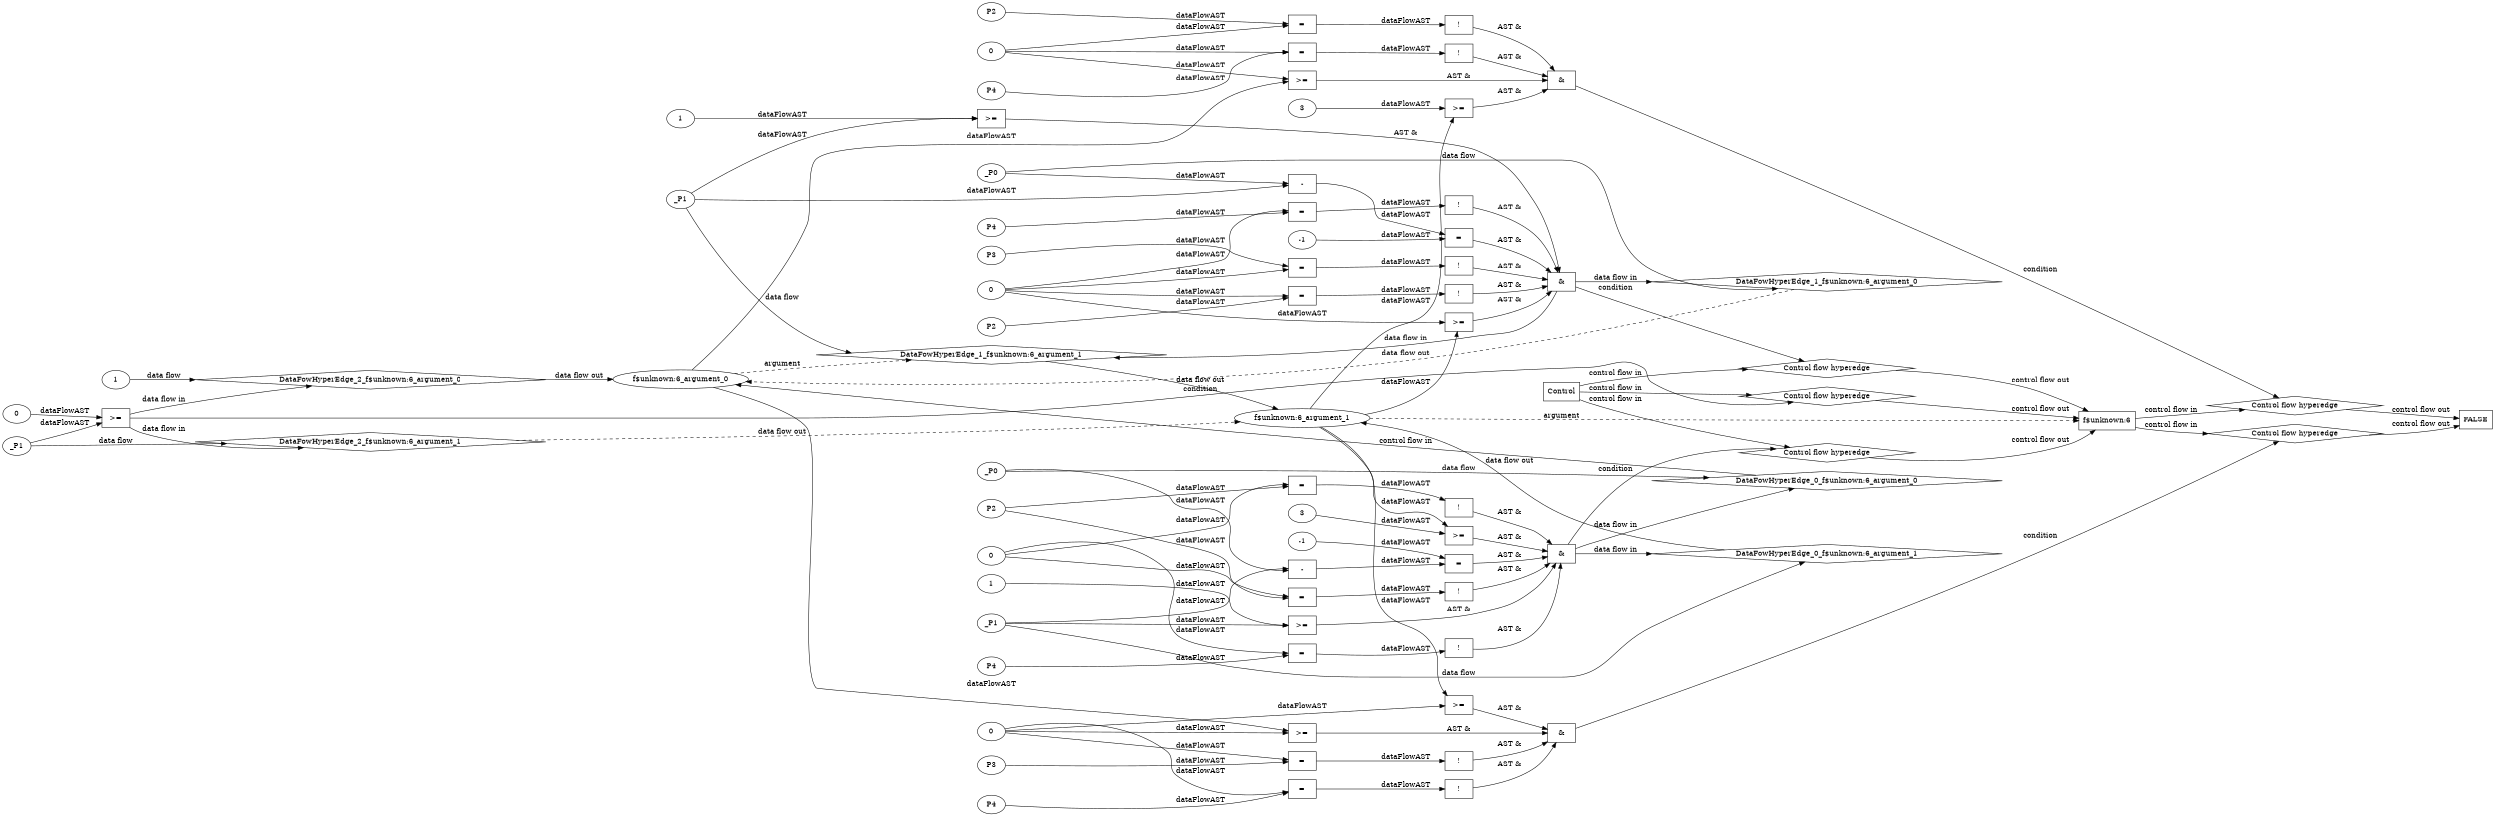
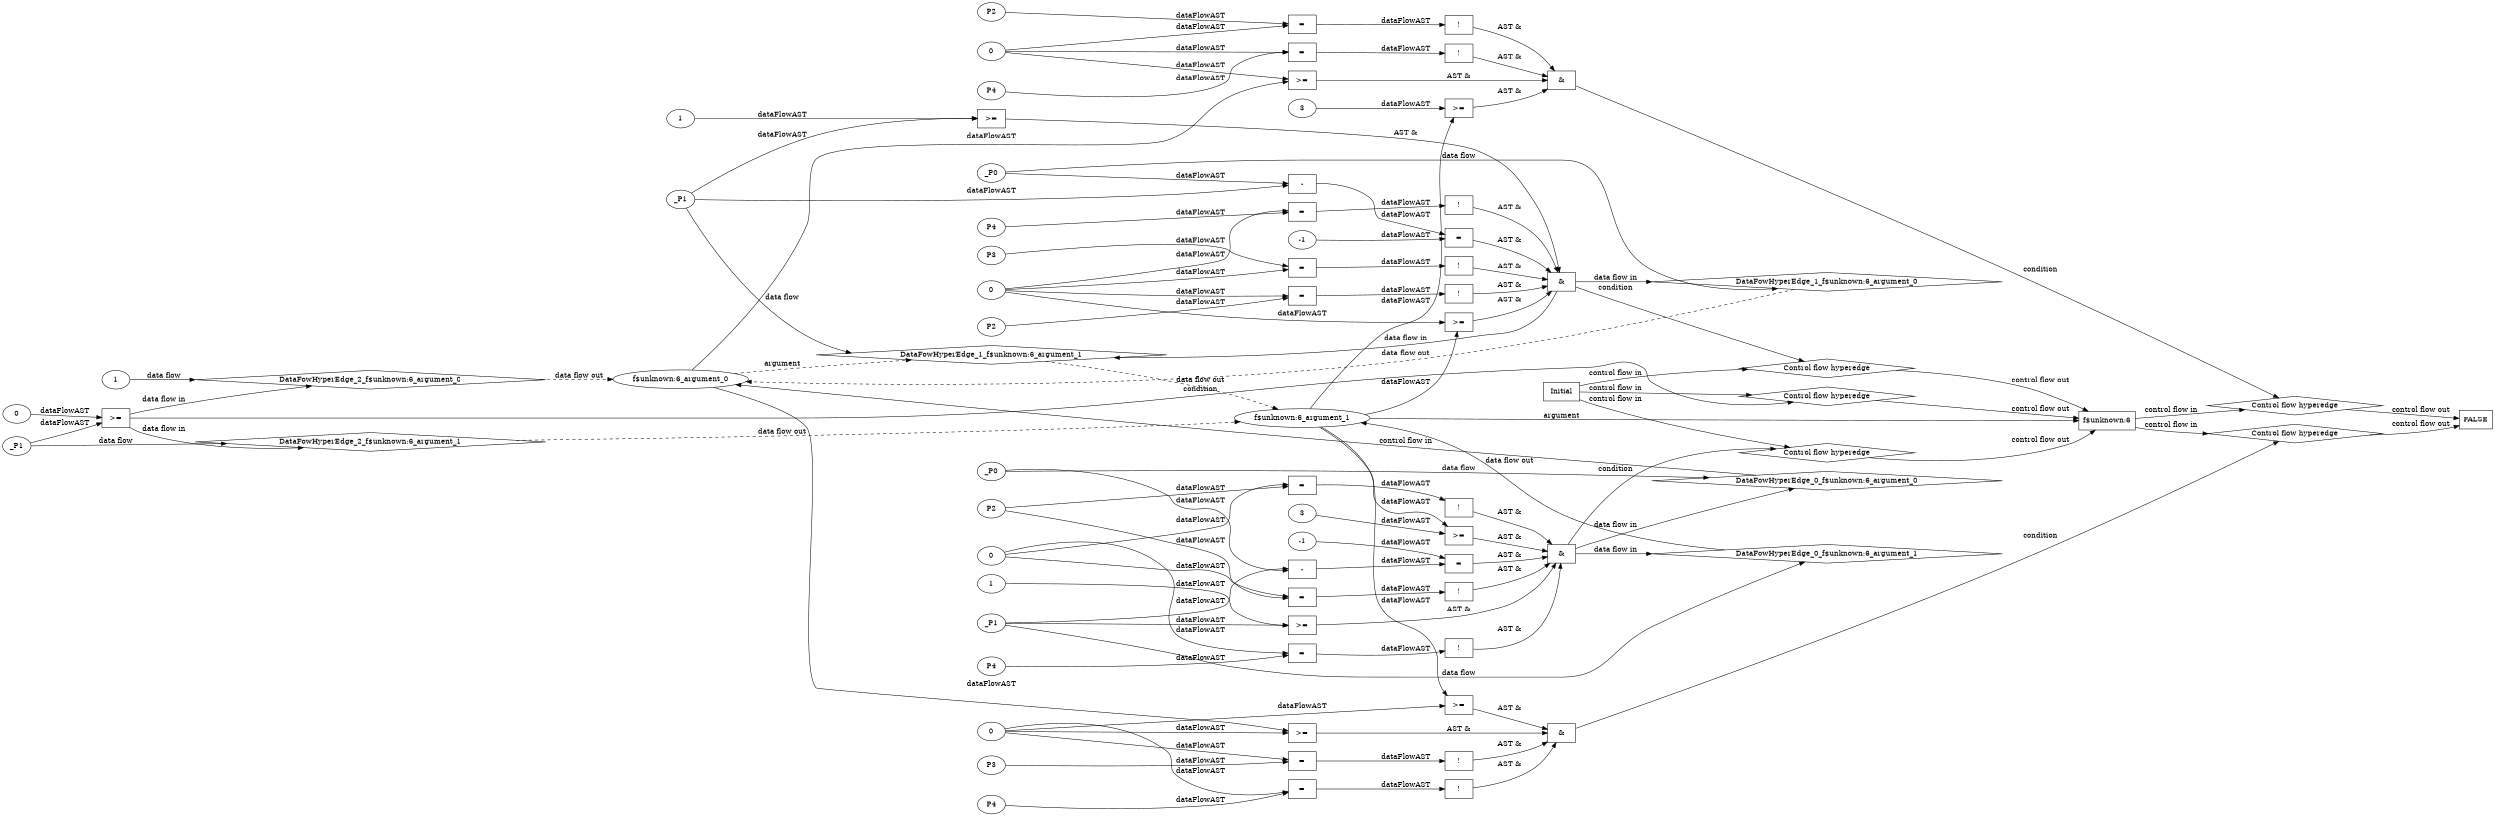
edge "DataFowHyperEdge_1_f$unknown:6_argument_1" -> "f$unknown:6_argument_1": style solid -> dashed
edge "DataFowHyperEdge_2_f$unknown:6_argument_0" -> "f$unknown:6_argument_0": style solid -> dashed
node "Control": label "Control" -> "Initial"
edge "f$unknown:6_argument_1" -> "f$unknown:6": style dashed -> solid
